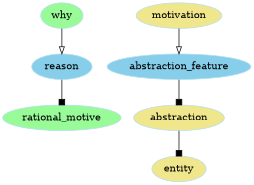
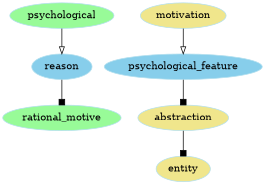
node "why": label "why" -> "psychological"
node "abstraction_feature": label "abstraction_feature" -> "psychological_feature"
